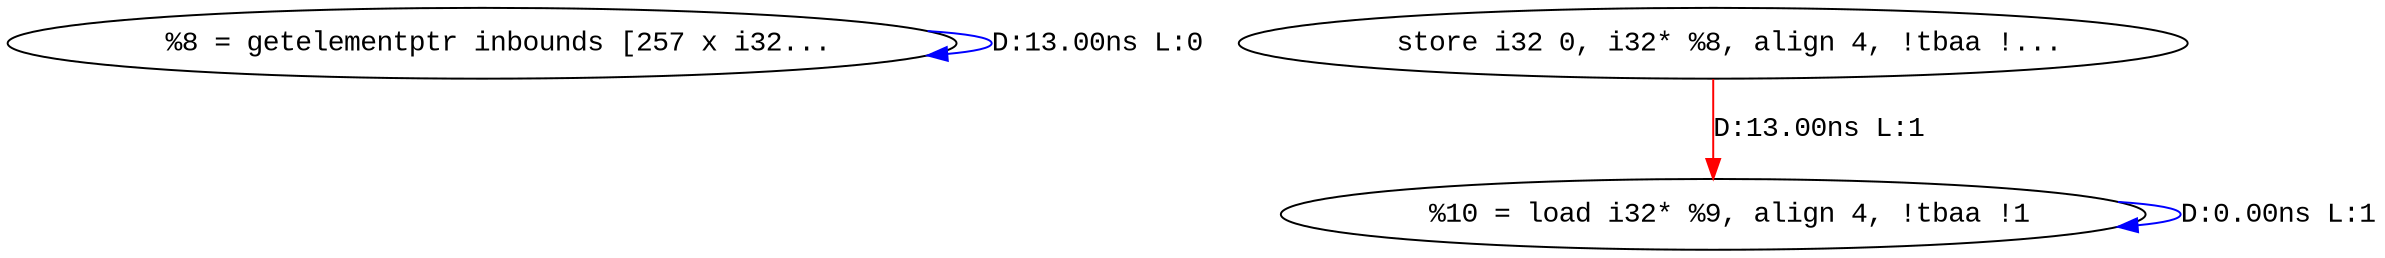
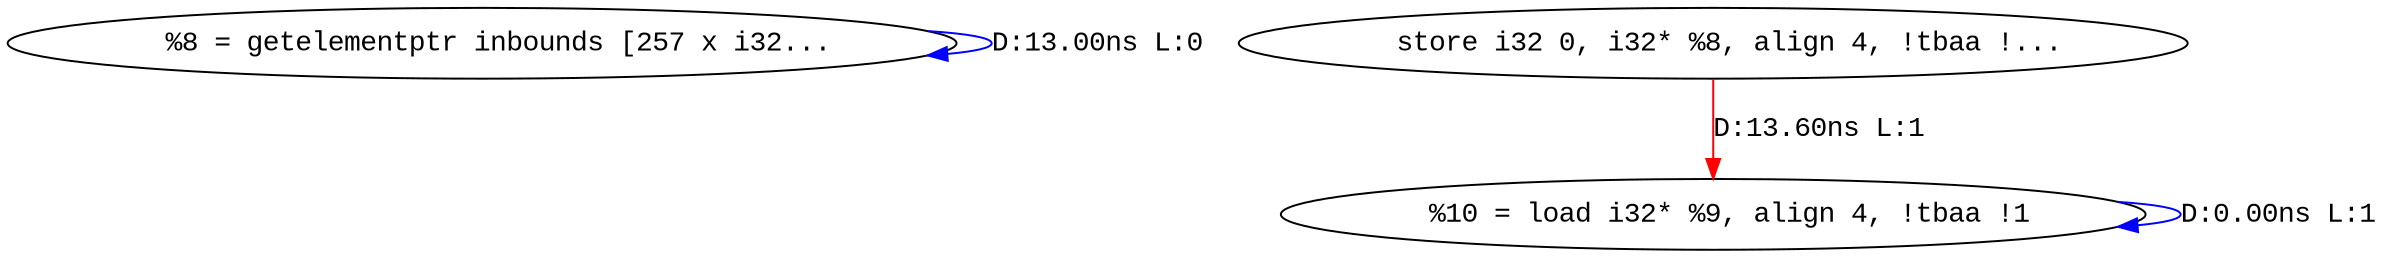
edge "store i32 0, i32* %8, align 4, !tbaa !..." -> "%10 = load i32* %9, align 4, !tbaa !1": label "D:13.00ns L:1" -> "D:13.60ns L:1"
